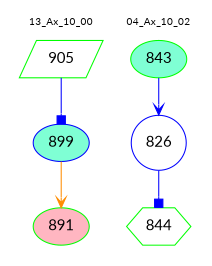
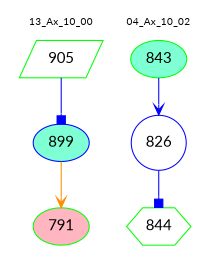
node "891": label "891" -> "791"
